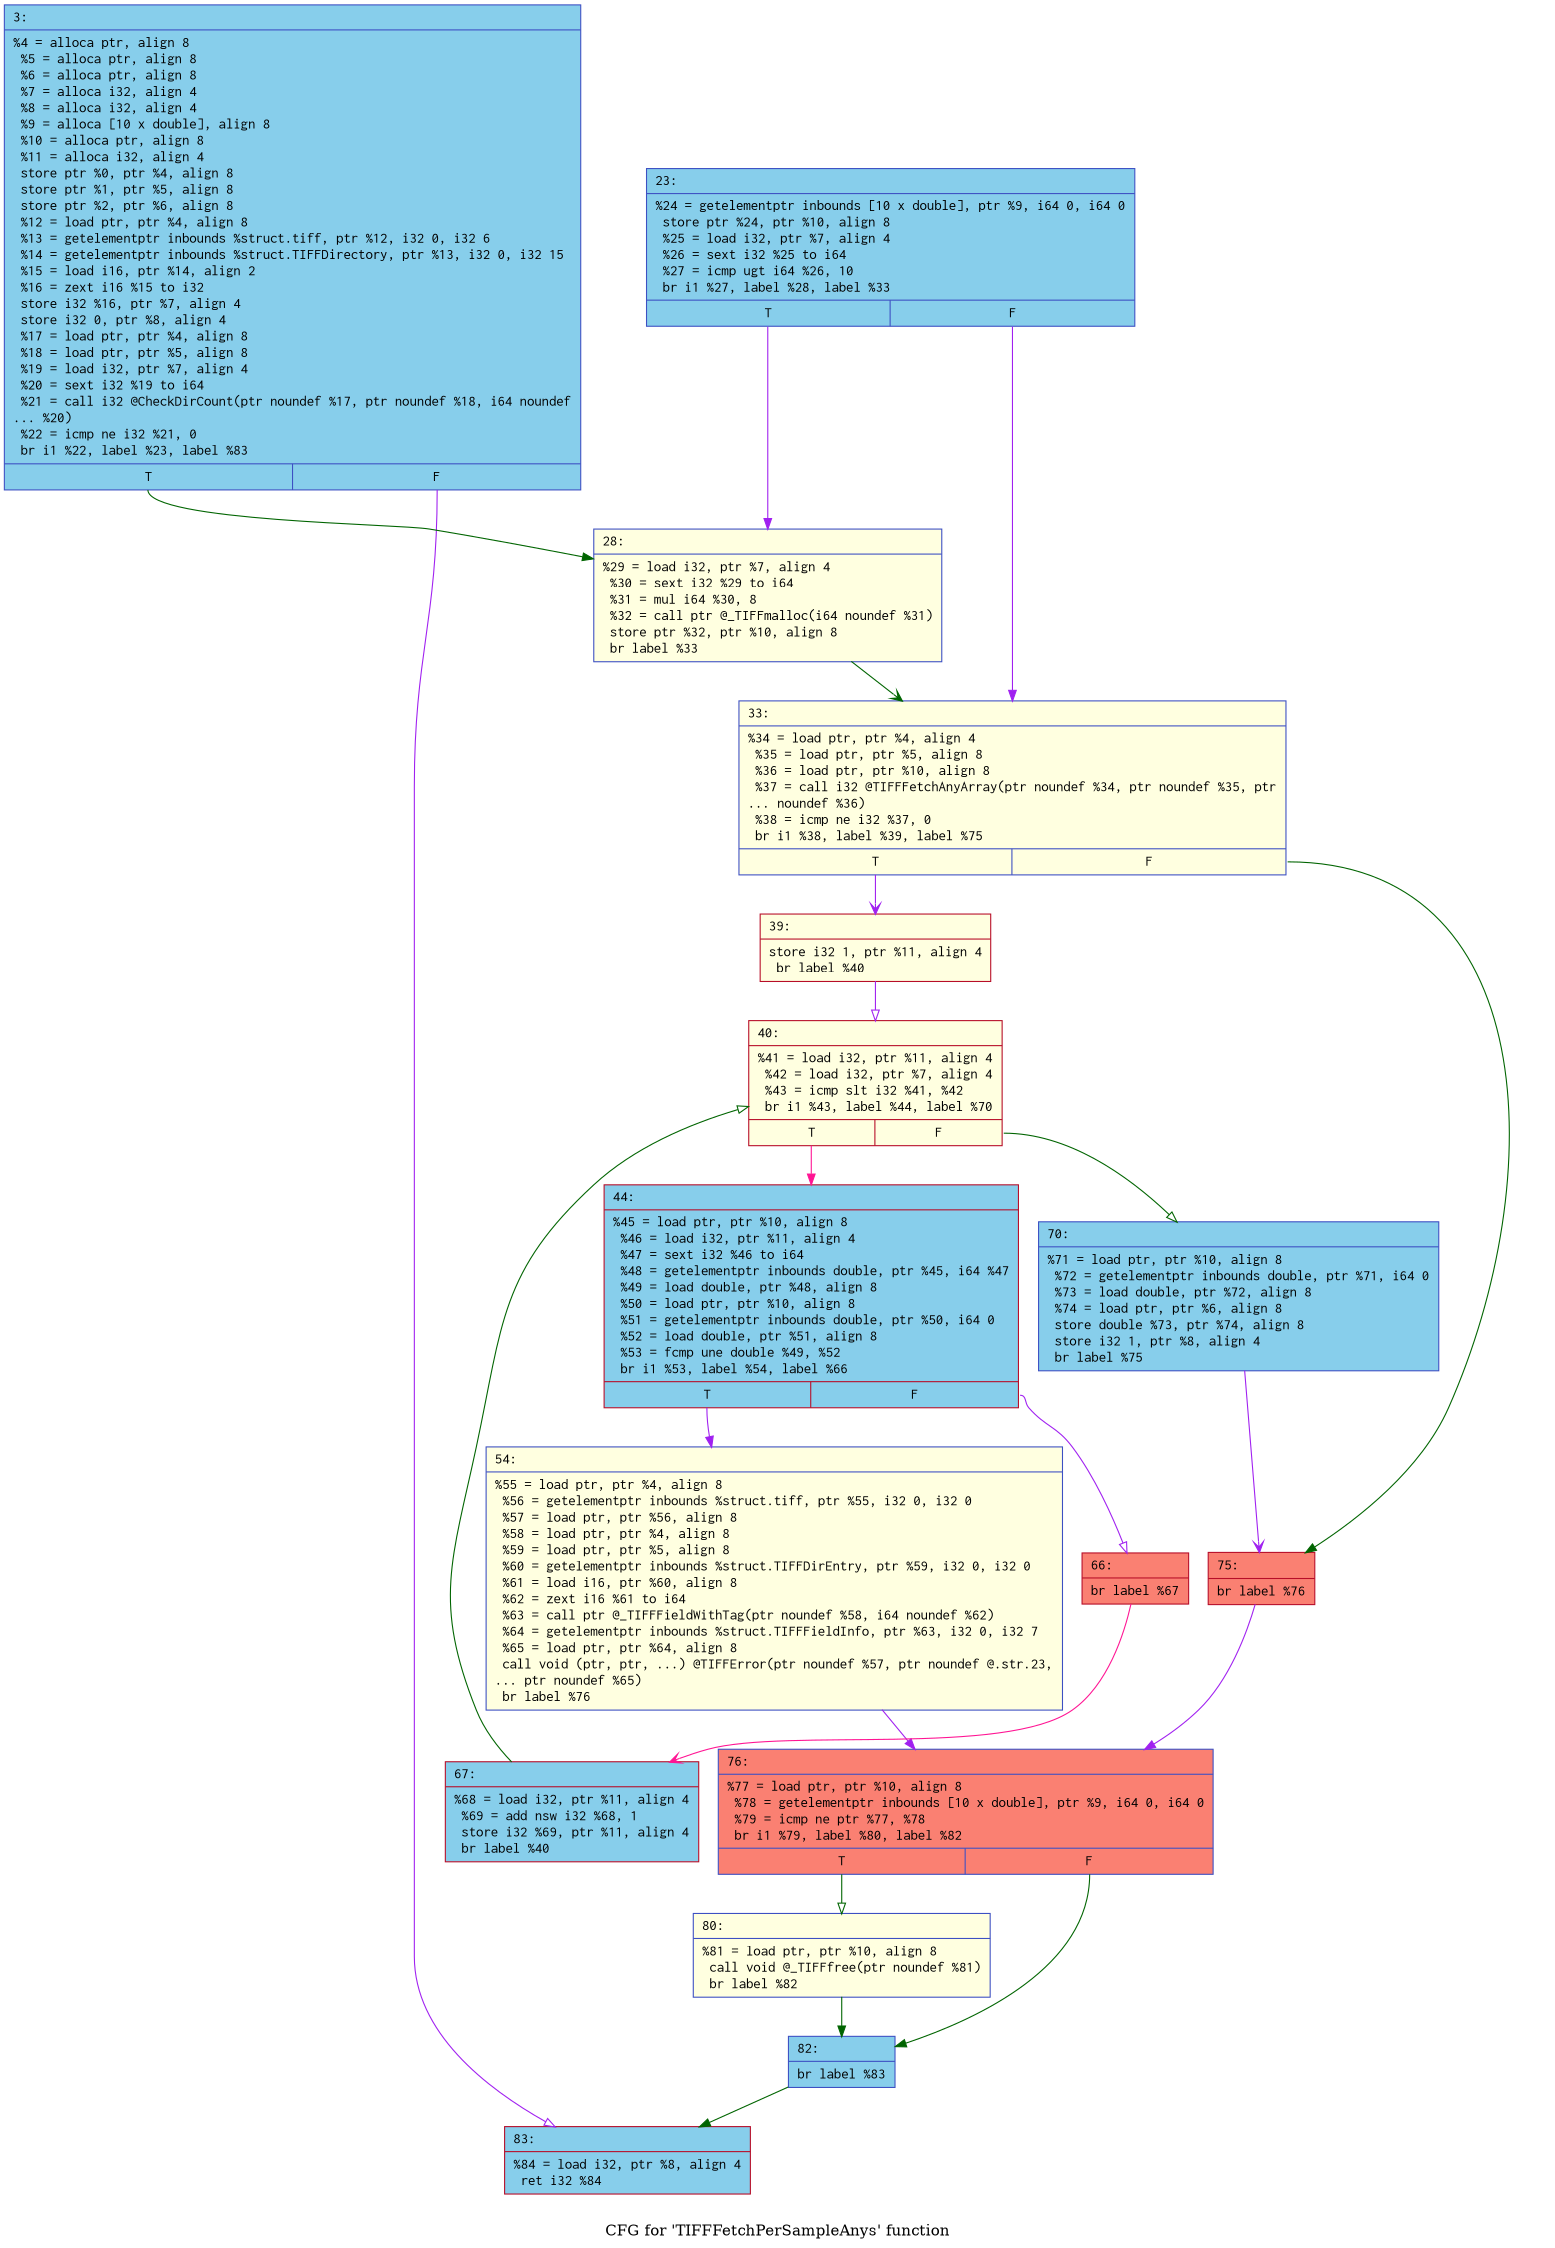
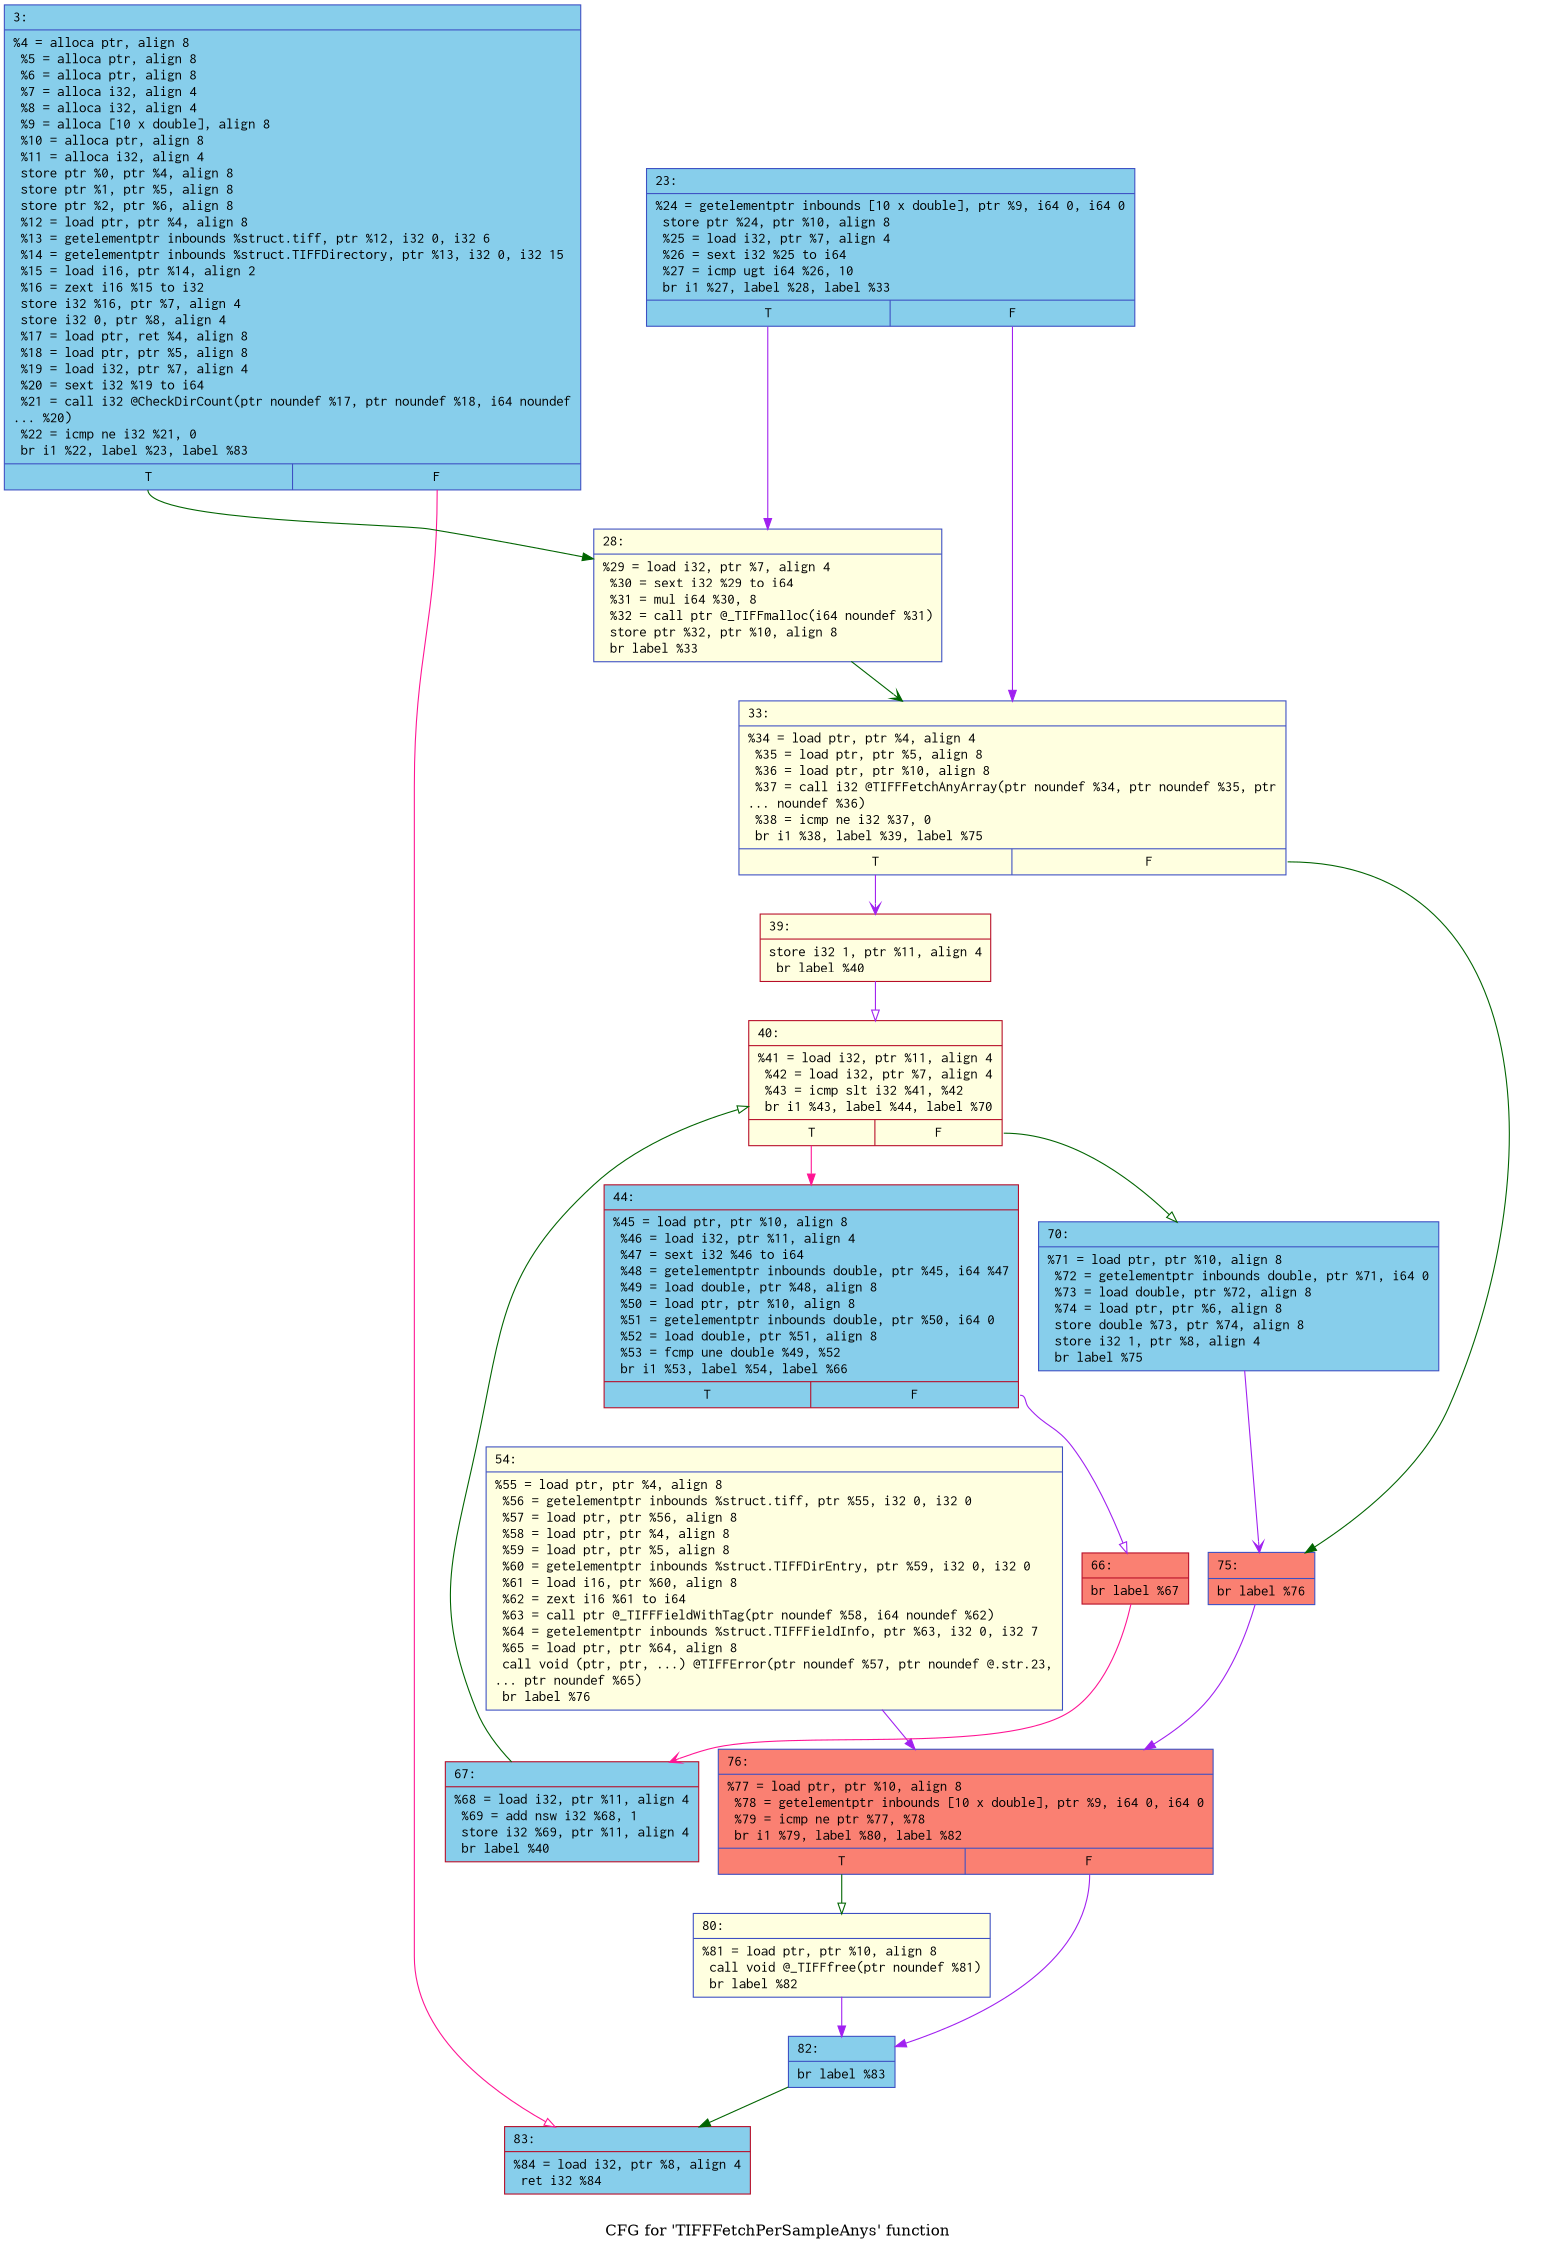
node "3:": text "%17 = load ptr, ptr %4, align 8" -> "%17 = load ptr, ret %4, align 8"
edge "3:" -> "83:": color purple -> deeppink
edge "44:" -> "54:": removed
node "75:": color #b70d28ff -> #3d50c3ff
edge "76:" -> "82:": color darkgreen -> purple
edge "80:" -> "82:": color darkgreen -> purple
